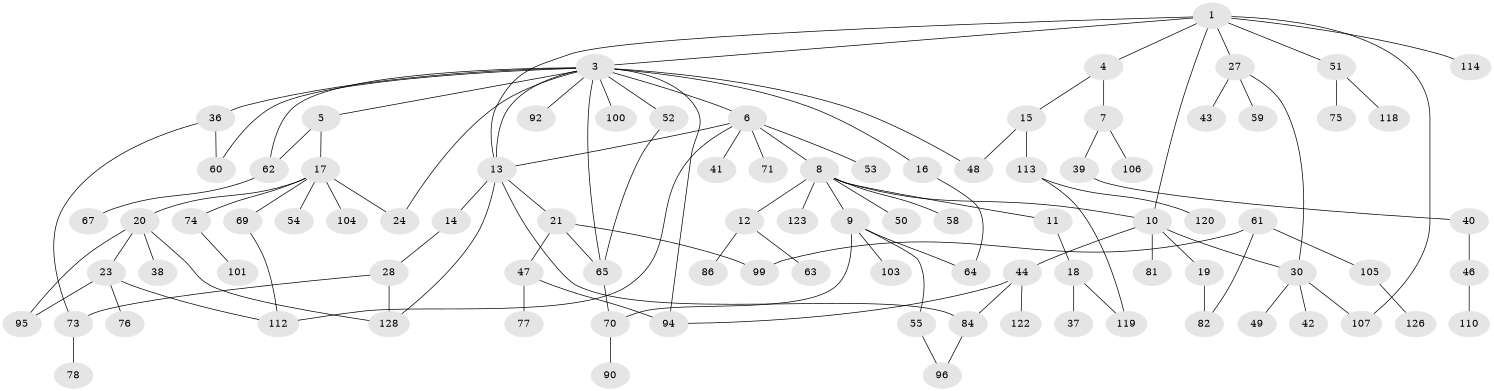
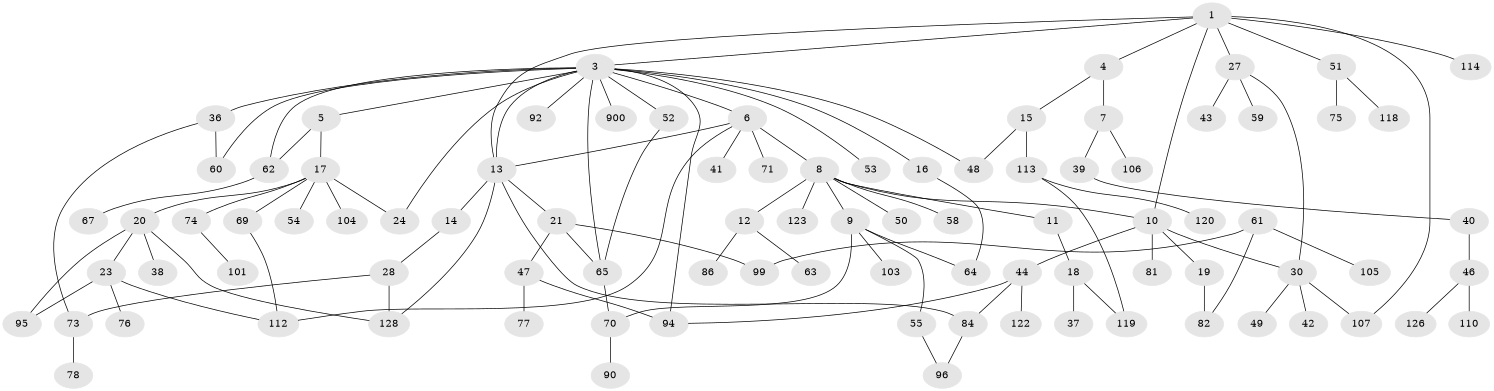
node "100": label "100" -> "900"
edge "6" -- "53": now "3" -- "53"
edge "105" -- "126": now "46" -- "126"
